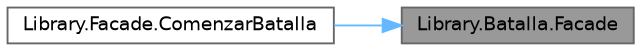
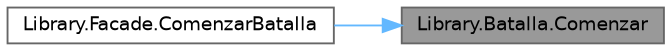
node "Library.Batalla.Facade": label "Library.Batalla.Facade" -> "Library.Batalla.Comenzar"
